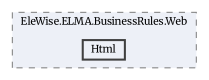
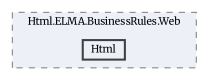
cluster "EleWise.ELMA.BusinessRules.Web": label "EleWise.ELMA.BusinessRules.Web" -> "Html.ELMA.BusinessRules.Web"
